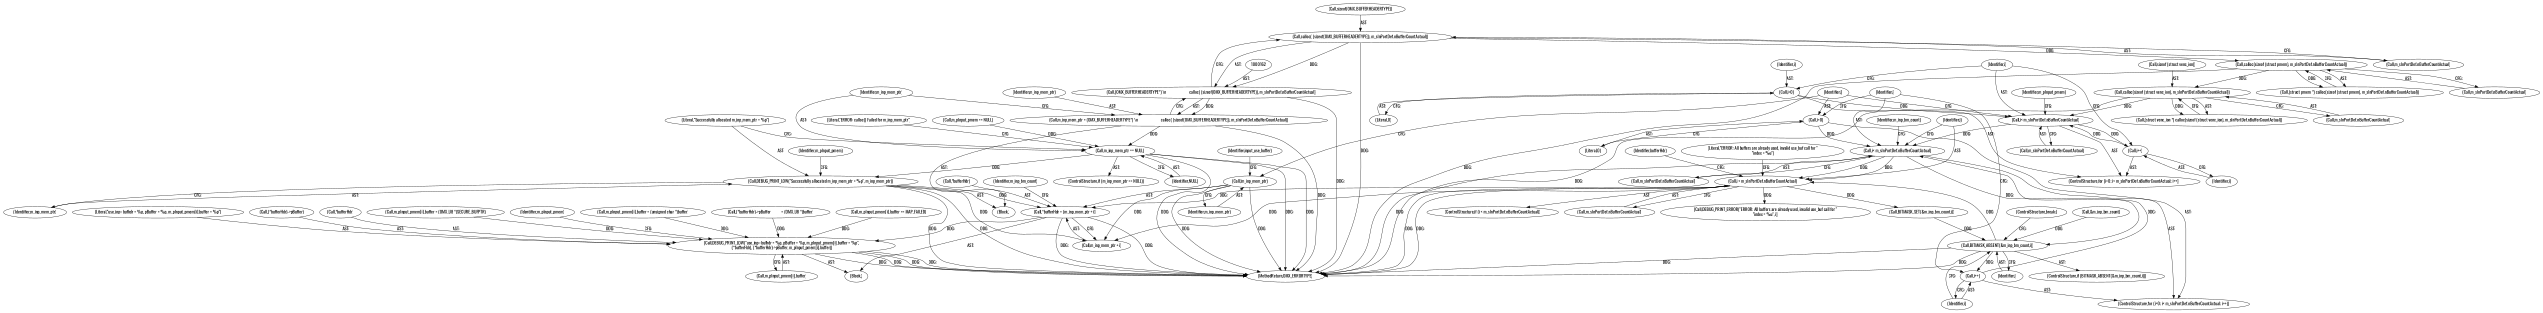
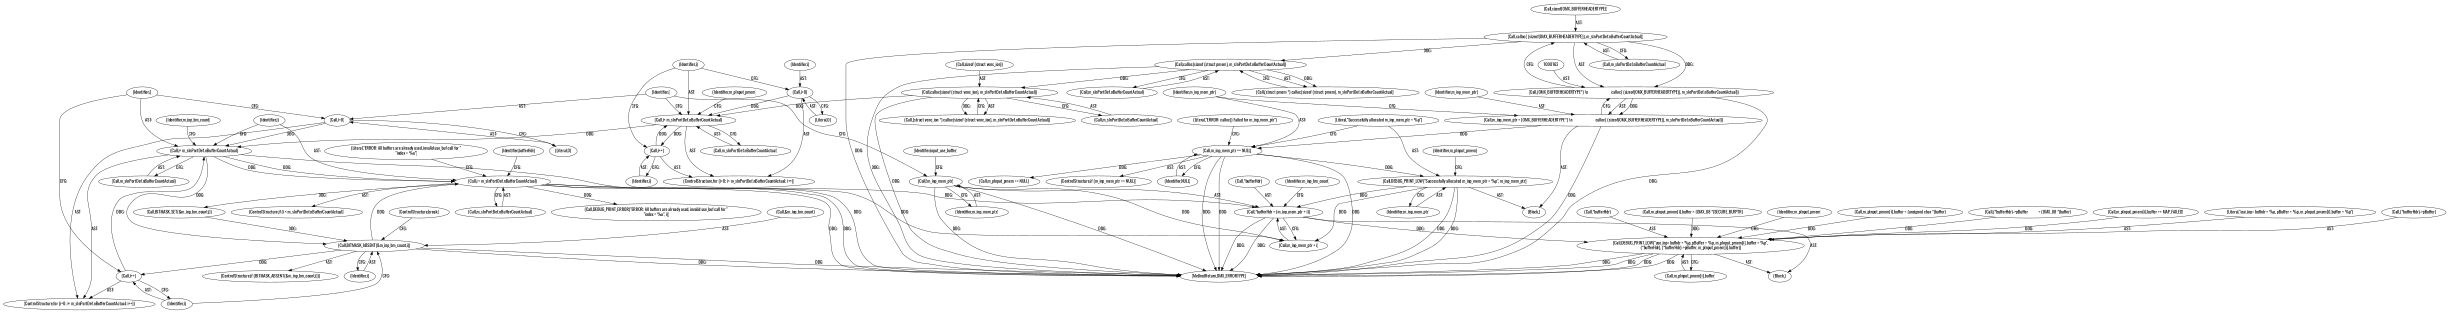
edge "(Call,m_pInput_pmem == NULL)" -> "(Call,m_inp_mem_ptr == NULL)": reversed
edge "(Call,&m_inp_bm_count)" -> "(Call,BITMASK_ABSENT(&m_inp_bm_count,i))": label "DDG: " -> "AST: "
